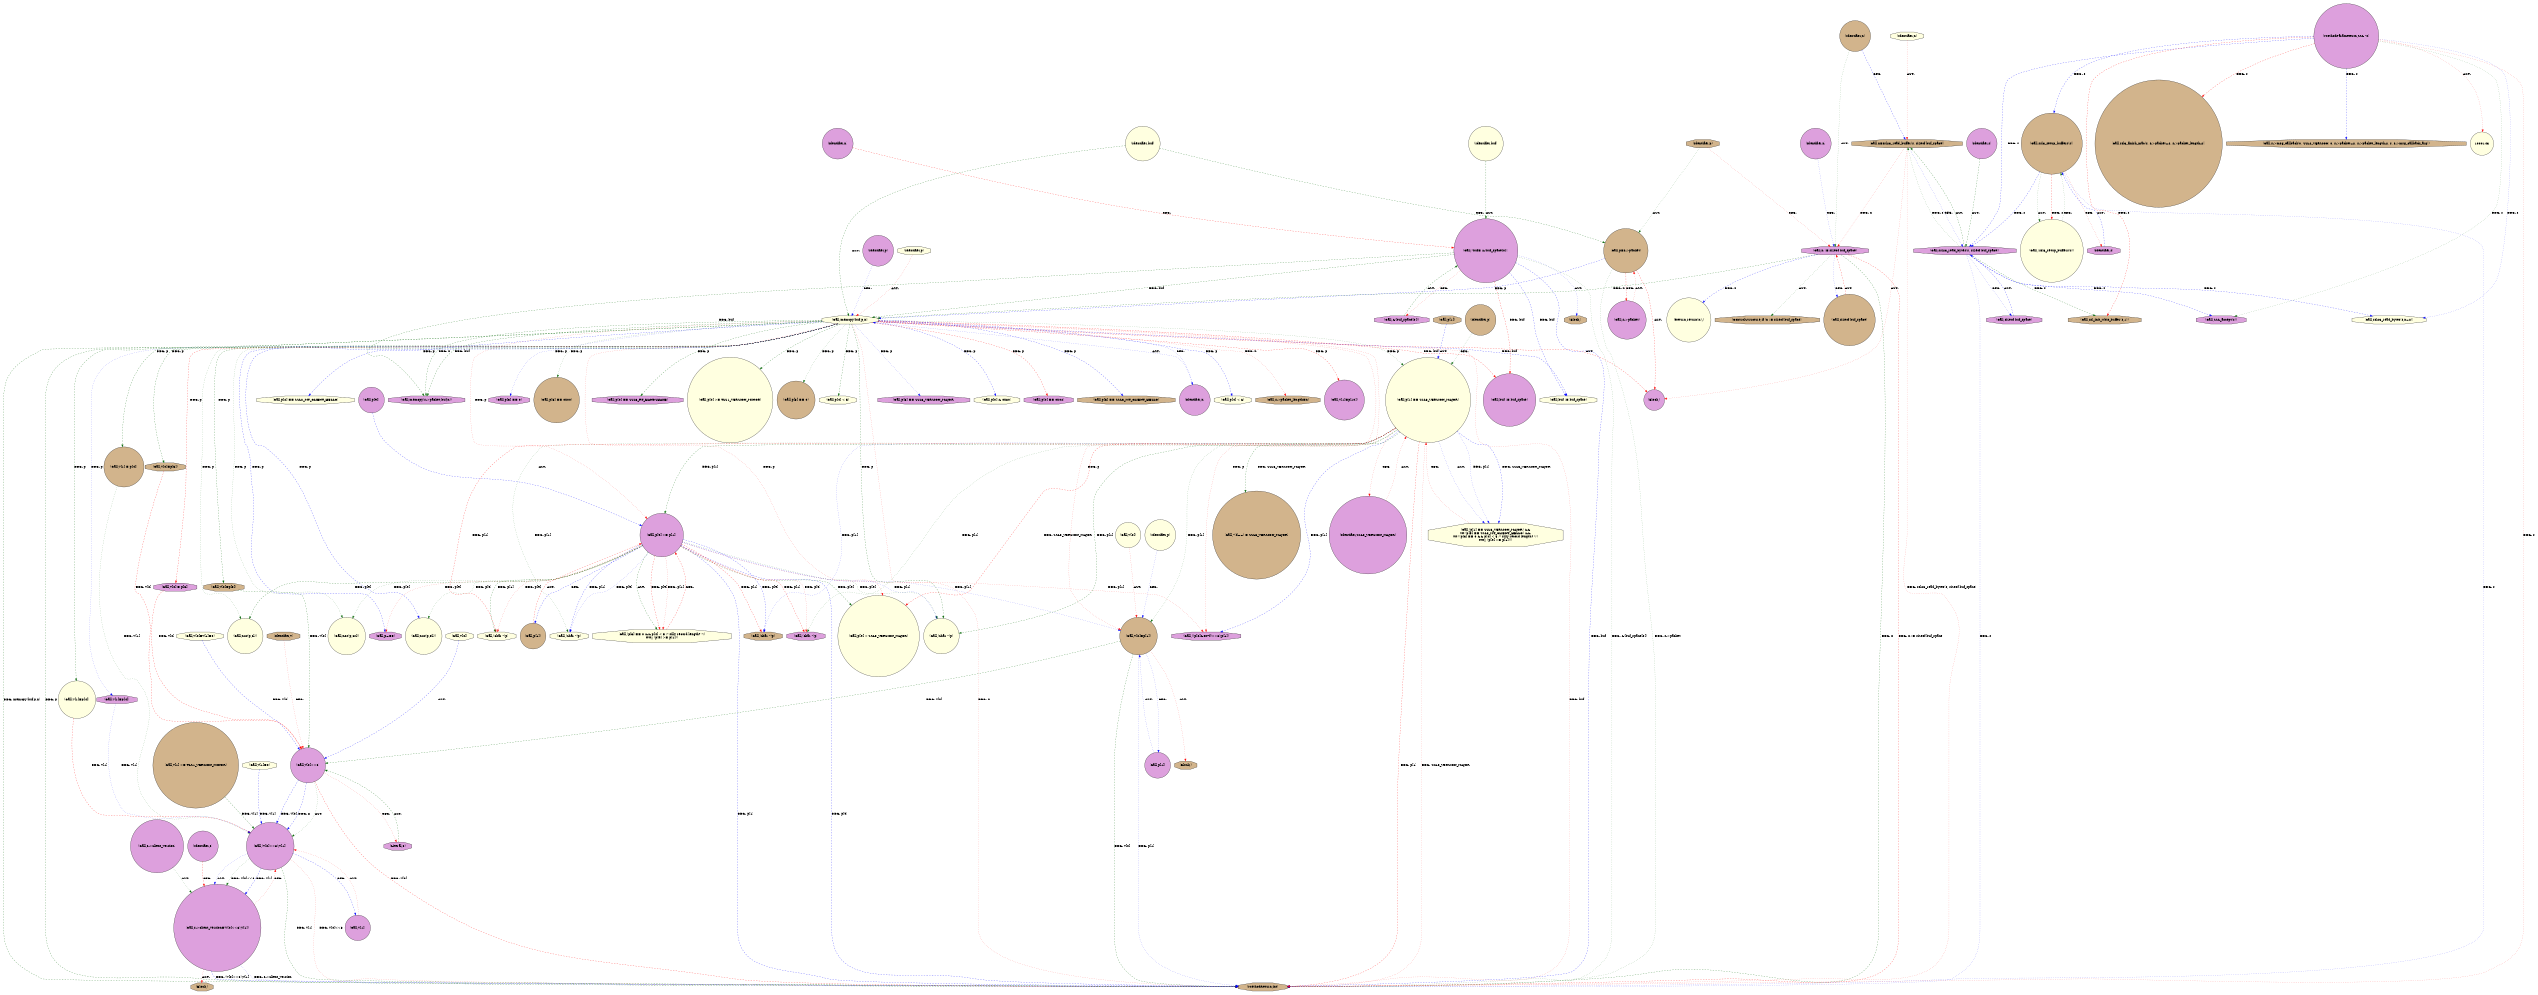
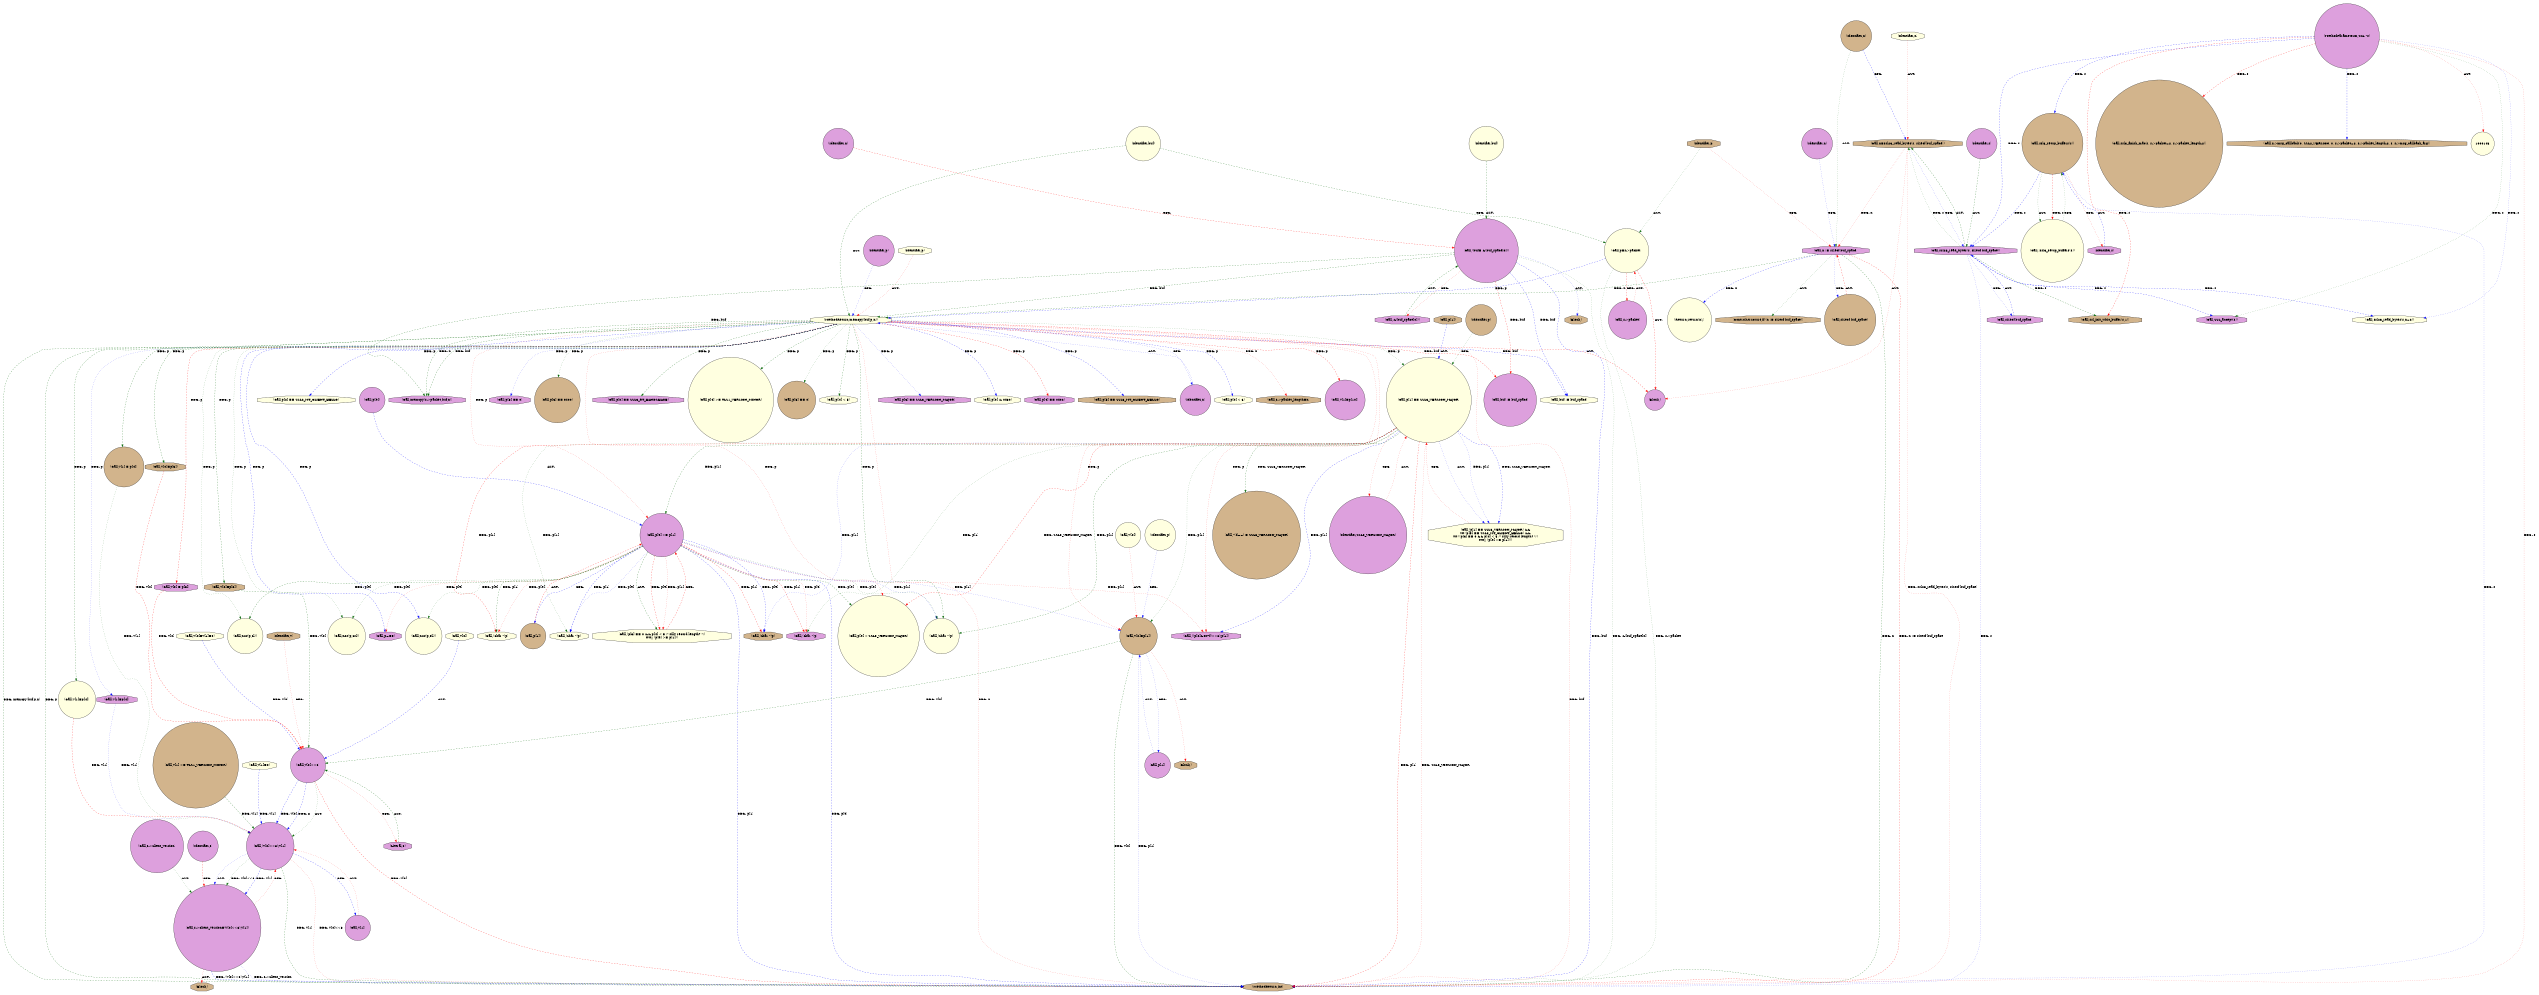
node "(Call,n=ssl23_read_buffer(s, sizeof buf_space))": label "(Call,n=ssl23_read_buffer(s, sizeof buf_space))" -> "(Call,n=ssl23_read_bytes(s, sizeof buf_space))"
node "(Call,p=s->packet)": fillcolor tan -> lightyellow
node "(Call,memcpy(buf,p,n))": label "(Call,memcpy(buf,p,n))" -> "(MethodReturn,memcpy(buf,p,n))"
